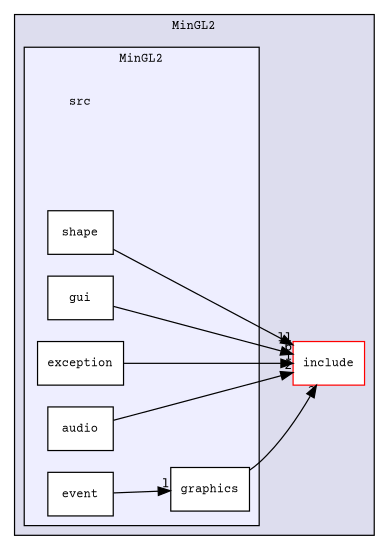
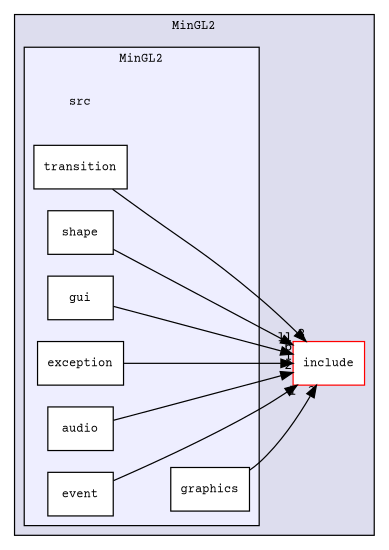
node "transition": added
edge "event" -> "graphics": now "event" -> "include"
